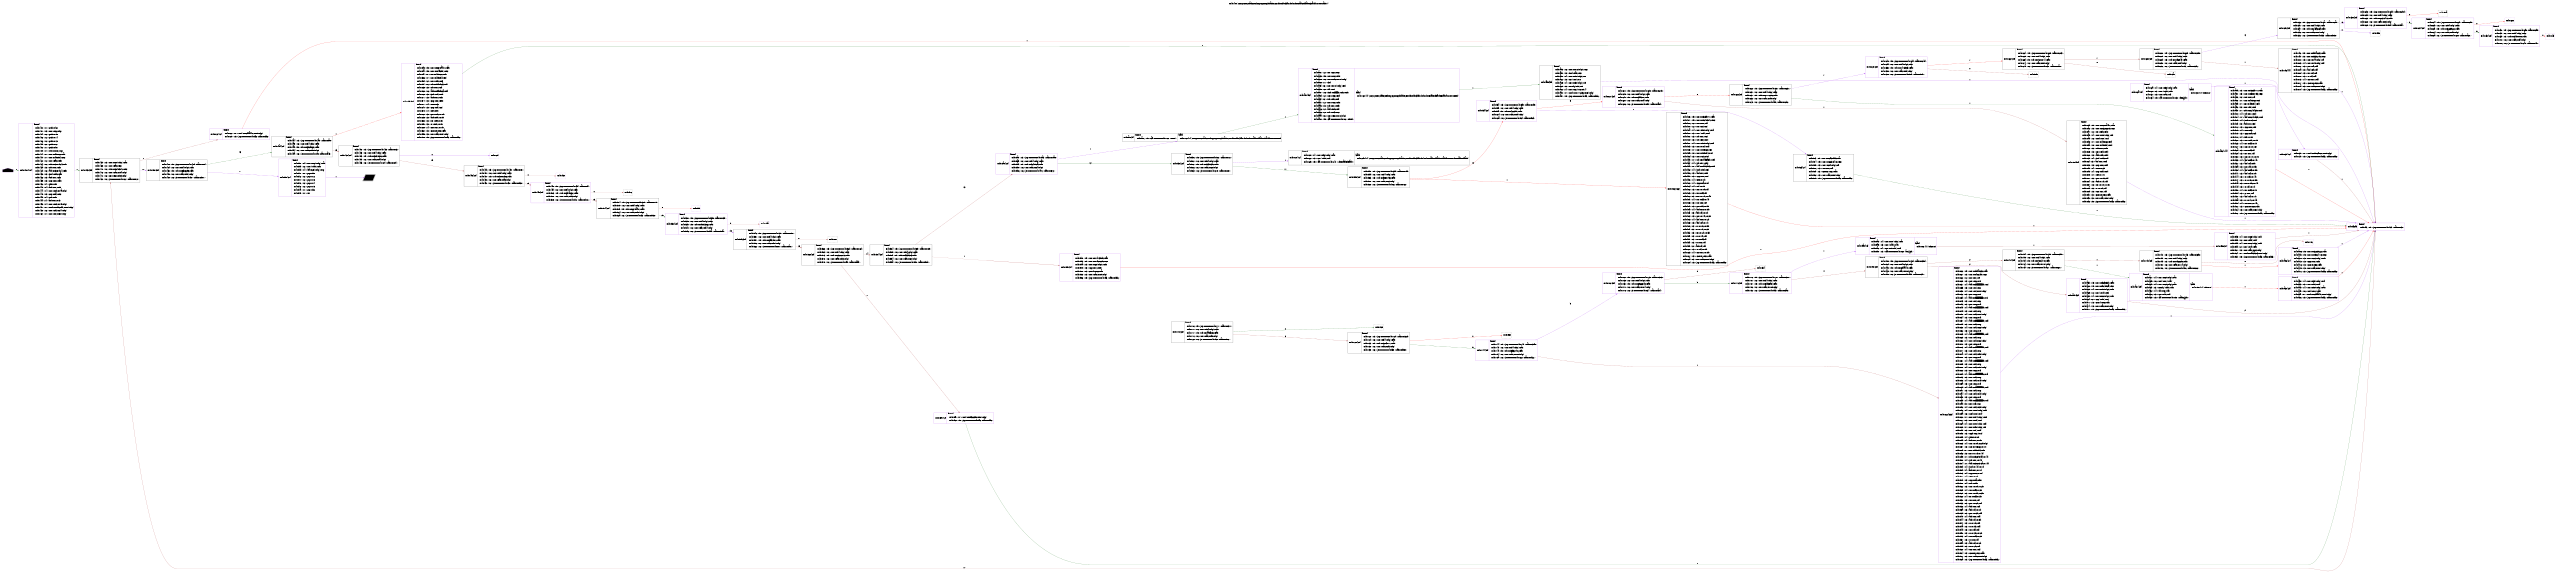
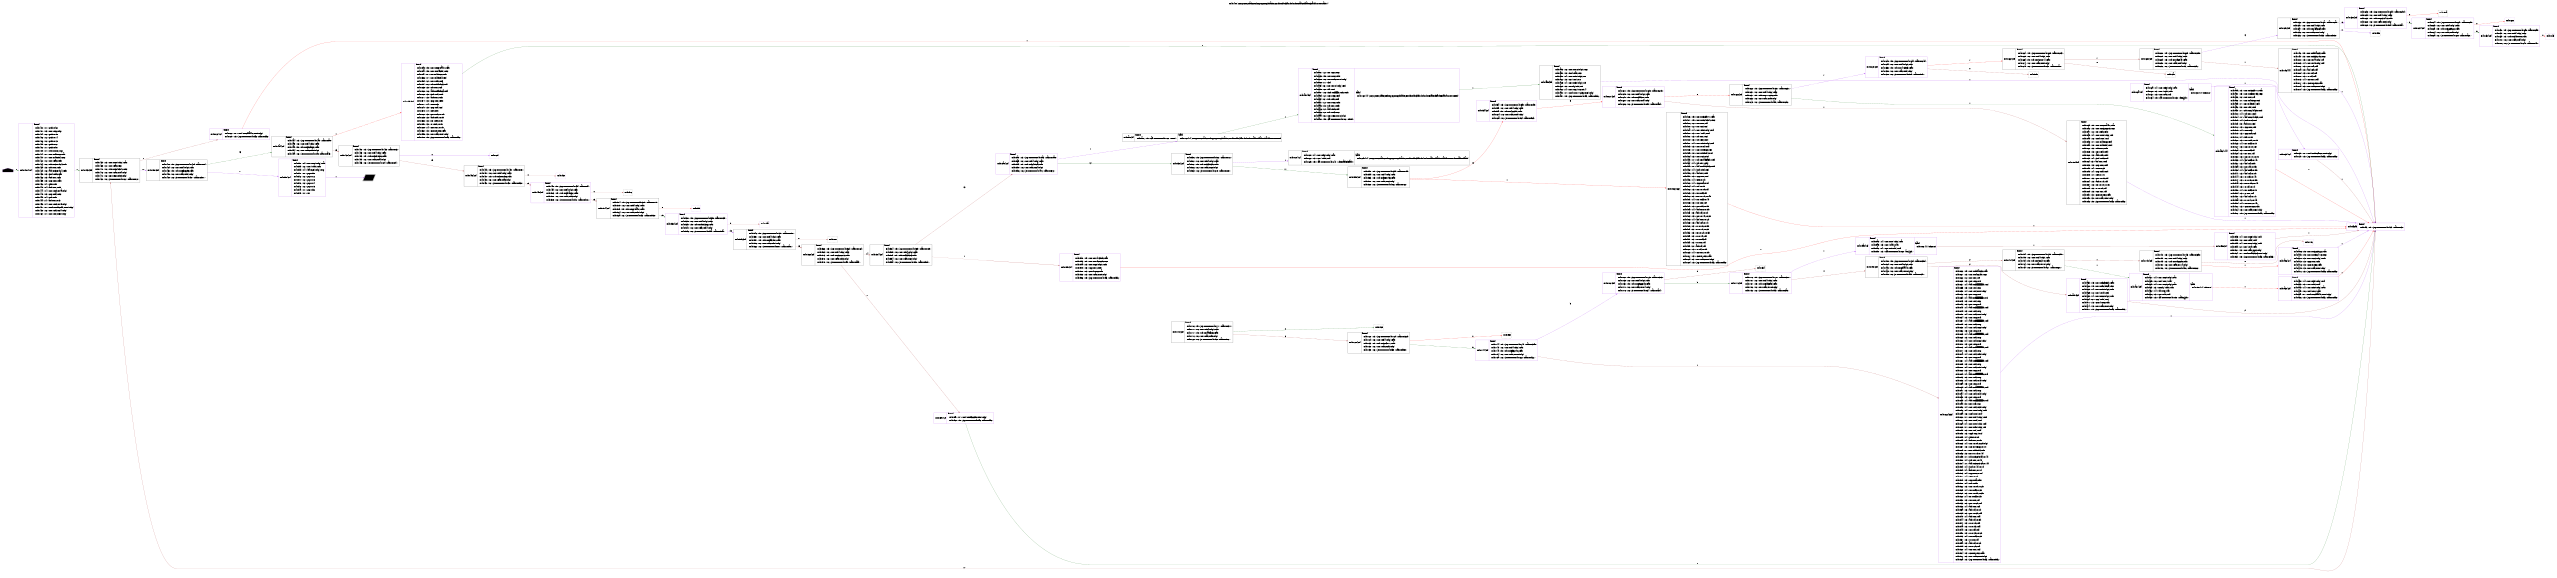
node "0x40196f [27]": removed
